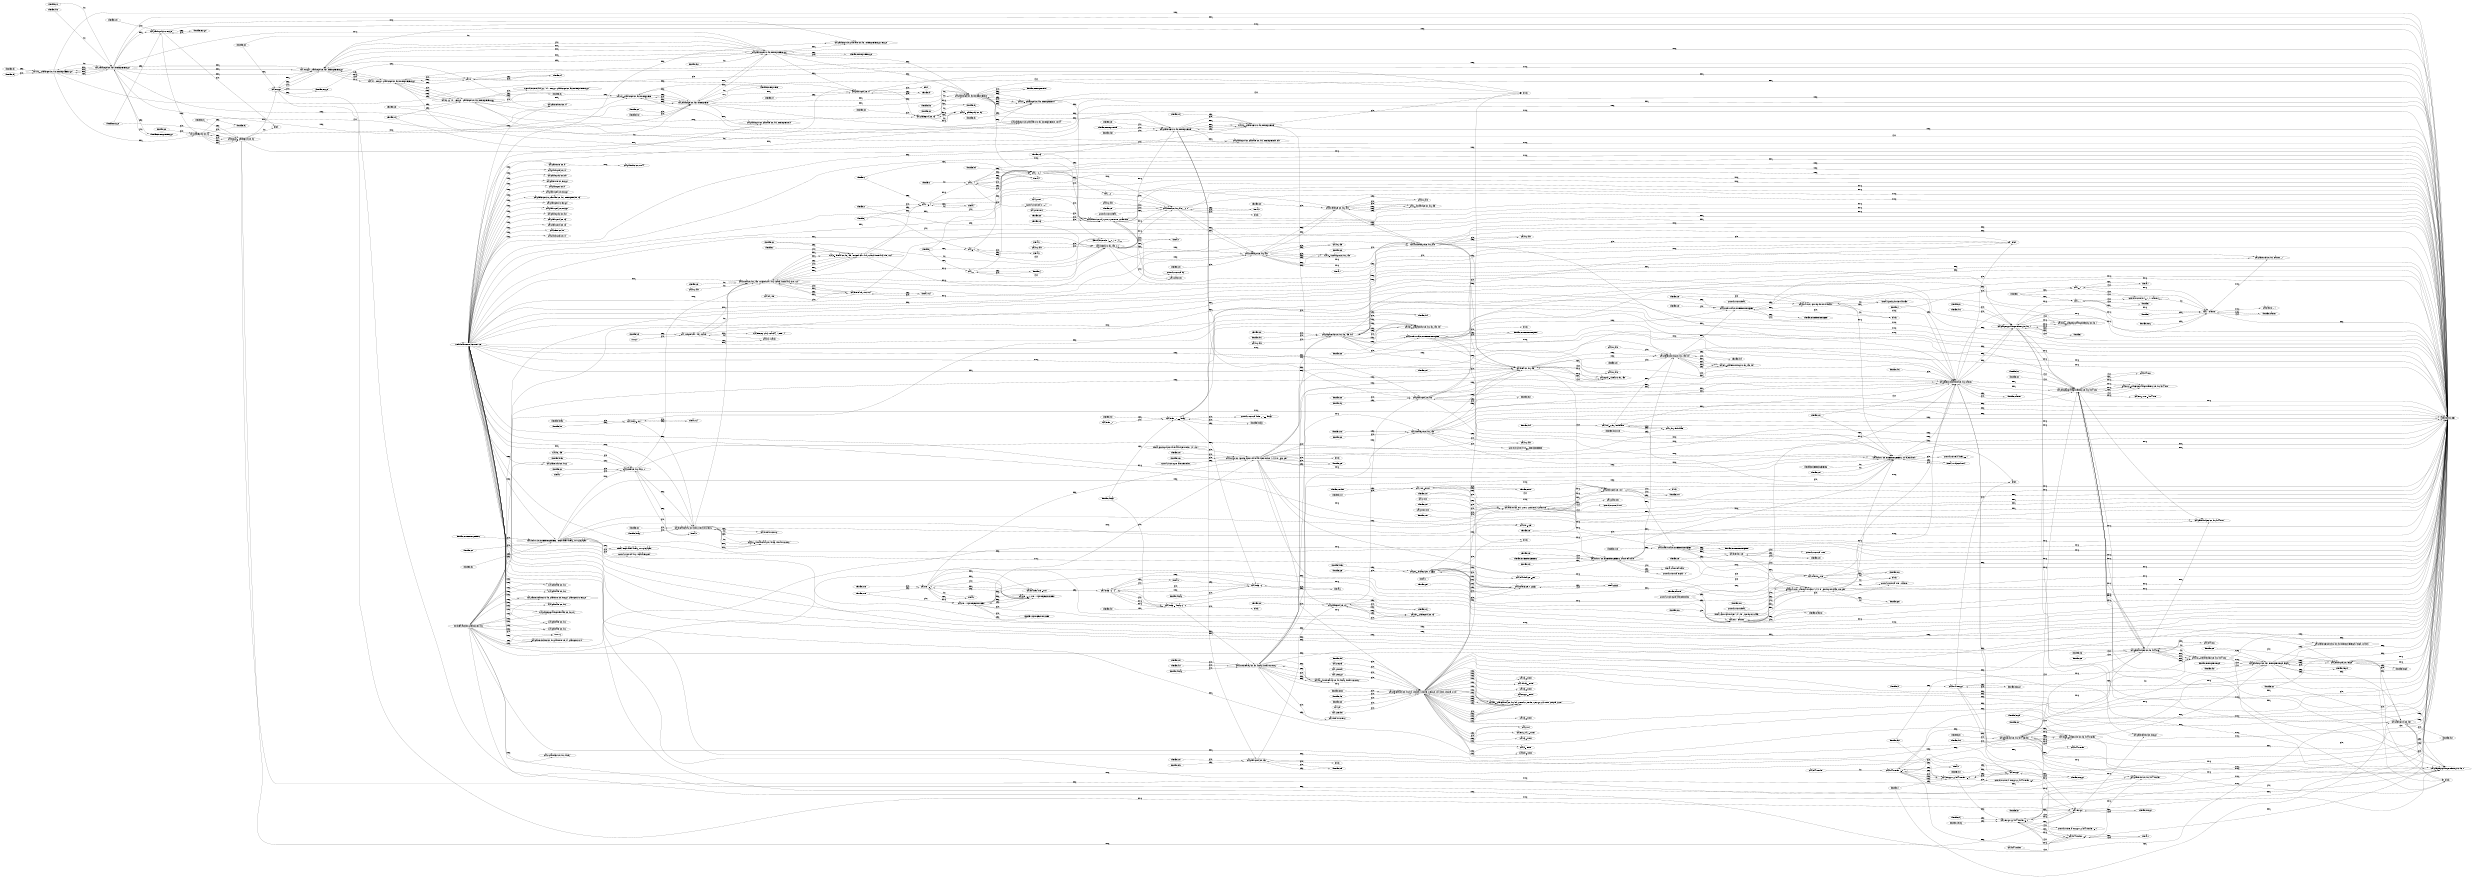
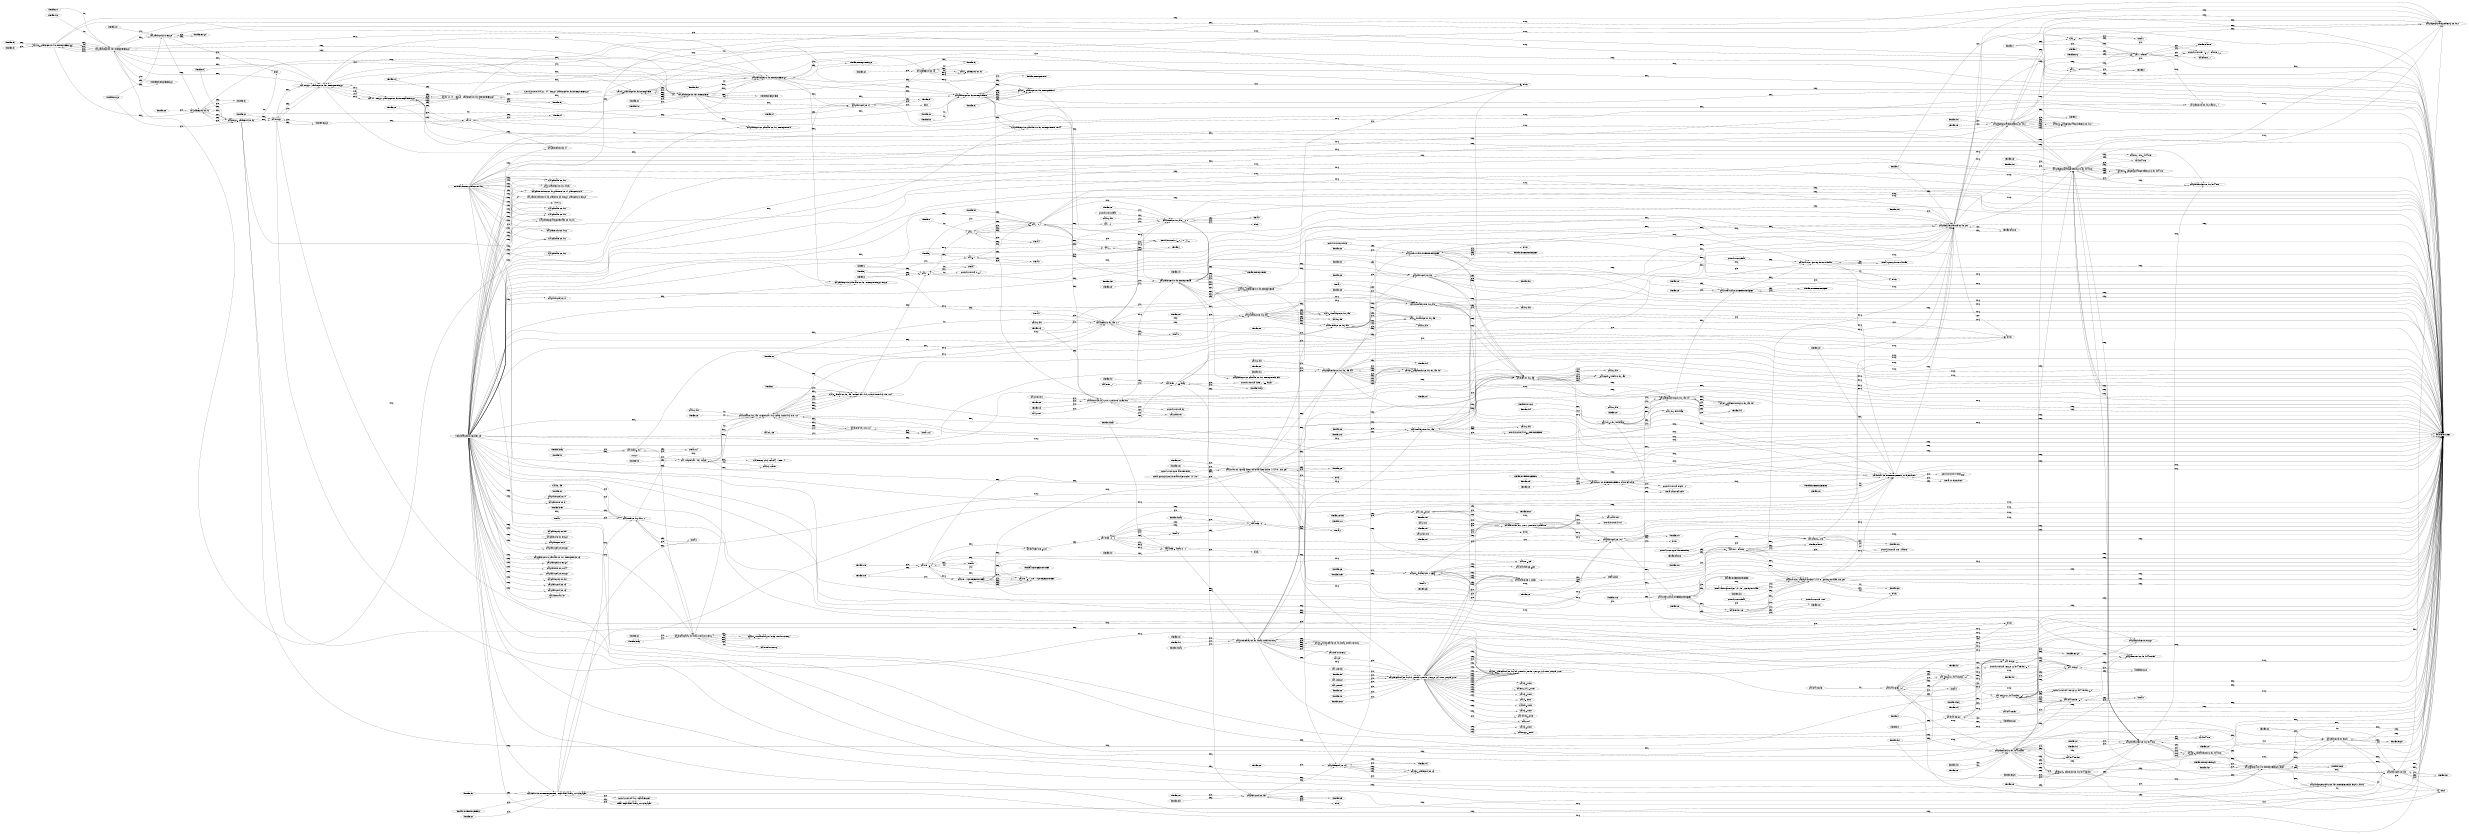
edge "(Call,pdf_dict_get(ctx, dict, PDF_NAME_Info))" -> "(MethodReturn,RET)": label "AST: " -> "DDG: "
edge "(Call,pdf_to_num(ctx, id))" -> "(Call,pdf_is_dict(ctx, roots[i]))": now "(MethodParameterIn,fz_context *ctx)" -> "(Call,pdf_is_dict(ctx, roots[i]))"
edge "(Call,n - 4)" -> "(ControlStructure,if (n >= 4))": now "(Call,n >= 4)" -> "(ControlStructure,if (n >= 4))"
node "(Call,fz_free(ctx, list))": label "(Call,fz_free(ctx, list))" -> "(Call,fz_free(warn, list))"
edge "(Call,j < n - 4)" -> "(Call,j++)": added, label "DDG:"
node "(ControlStructure,continue;)": added
edge "(Call,pdf_dict_get(ctx, dict, PDF_NAME_Info))" -> "(Identifier,PDF_NAME_Info)": added, label "CFG:"
edge "(MethodParameterIn,fz_context *ctx)" -> "(Call,orphan_object(ctx, doc, old_obj))": added, label "DDG:"
edge "(ControlStructure,for (i = 1; i < maxnum; i++))" -> "(Call,i < maxnum)": reversed
edge "(Call,tok = pdf_lex_no_string(ctx, doc->file, buf))" -> "(Call,pdf_lex_no_string(ctx, doc->file, buf))": removed, label "CFG:"
node "(Call,pdf_ensure_solid_xref(ctx, doc, maxnum))": label "(Call,pdf_ensure_solid_xref(ctx, doc, maxnum))" -> "(Call,pdf_ensure_solid_xref(ctx, doc, gen))"
edge "(Identifier,num_roots)" -> "(Call,&doc->lexbuf.base)": now "(Identifier,num_roots)" -> "(Call,*buf = &doc->lexbuf.base)"
node "(Call,&tmpofs)": removed
